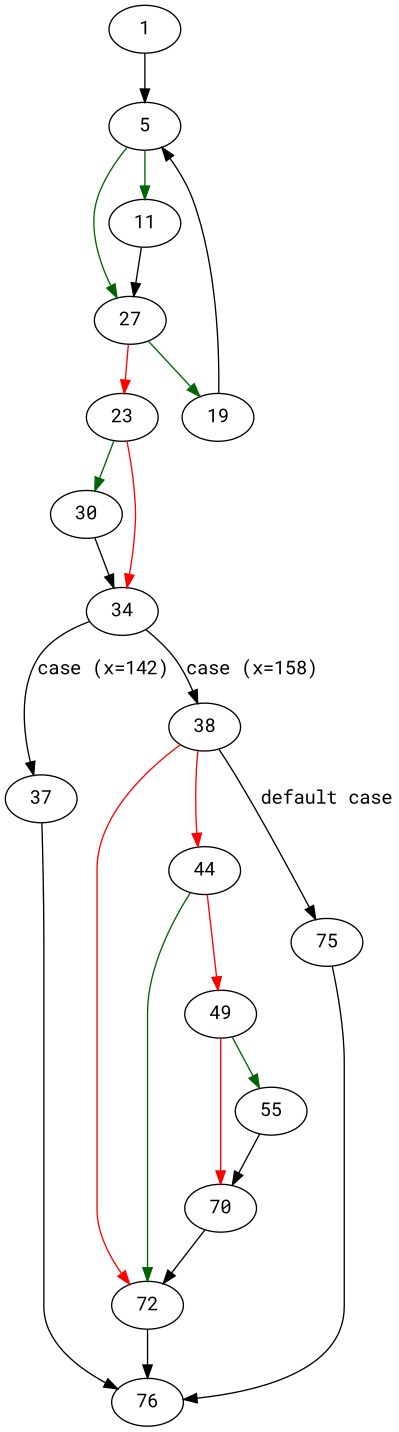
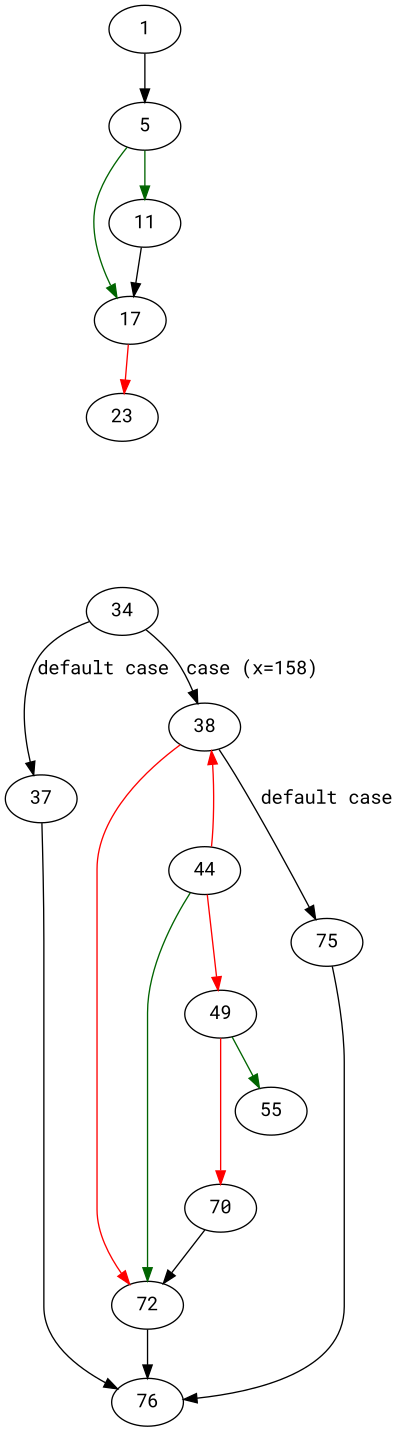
node "27": label "27" -> "17"
node "19": removed
edge "23" -> "34": removed
node "30": removed
edge "34" -> "37": label "case (x=142)" -> "default case"
edge "38" -> "44": reversed
edge "55" -> "70": removed
